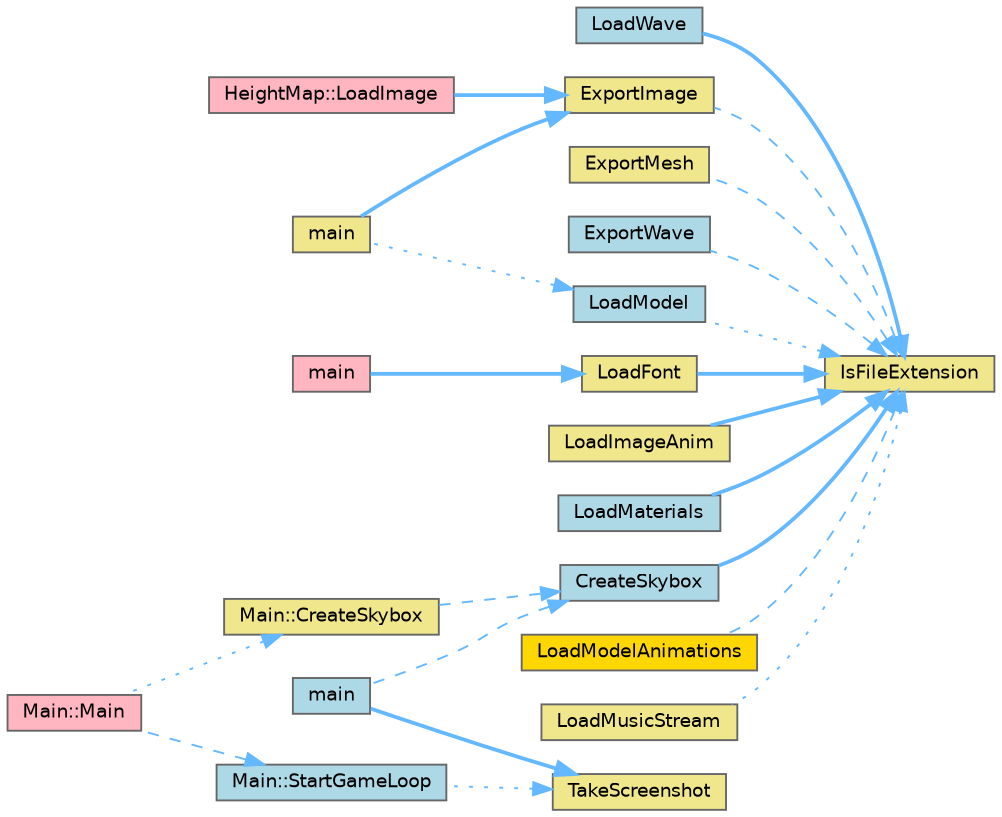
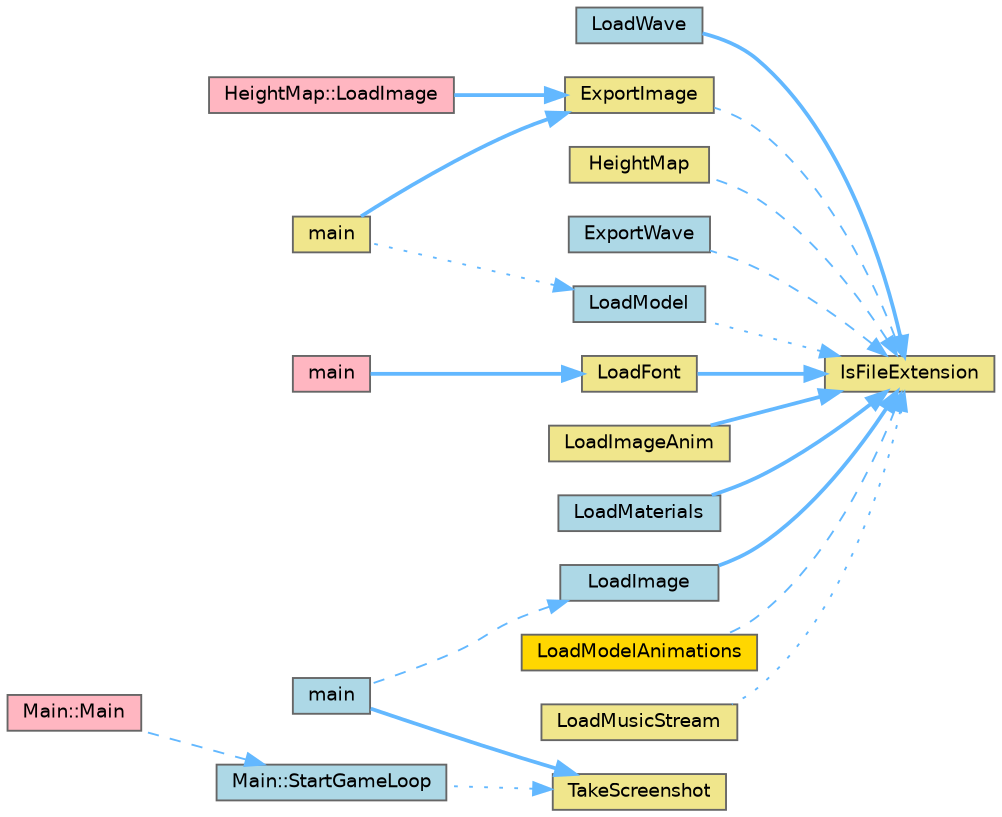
node "ExportMesh": label "ExportMesh" -> "HeightMap"
node "CreateSkybox": label "CreateSkybox" -> "LoadImage"
node "Main::CreateSkybox": removed
